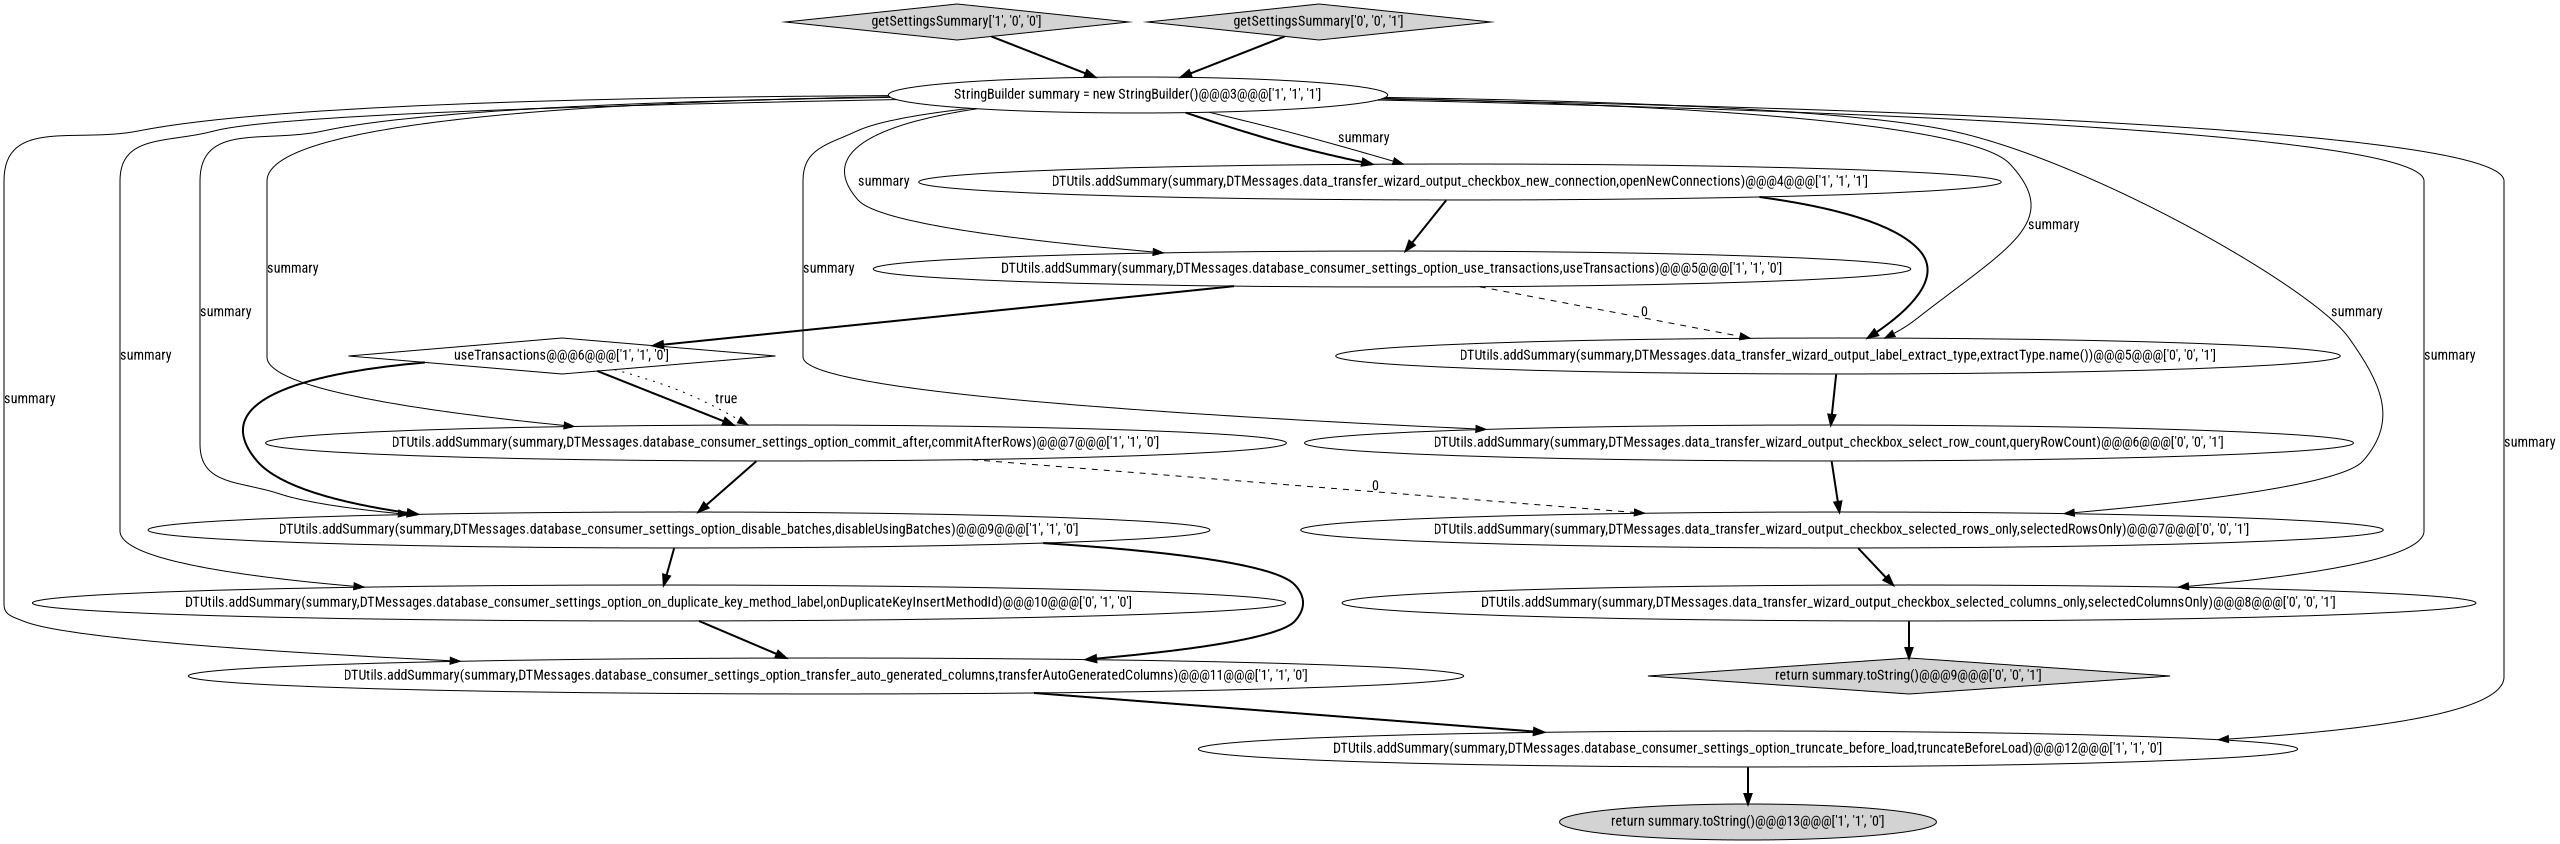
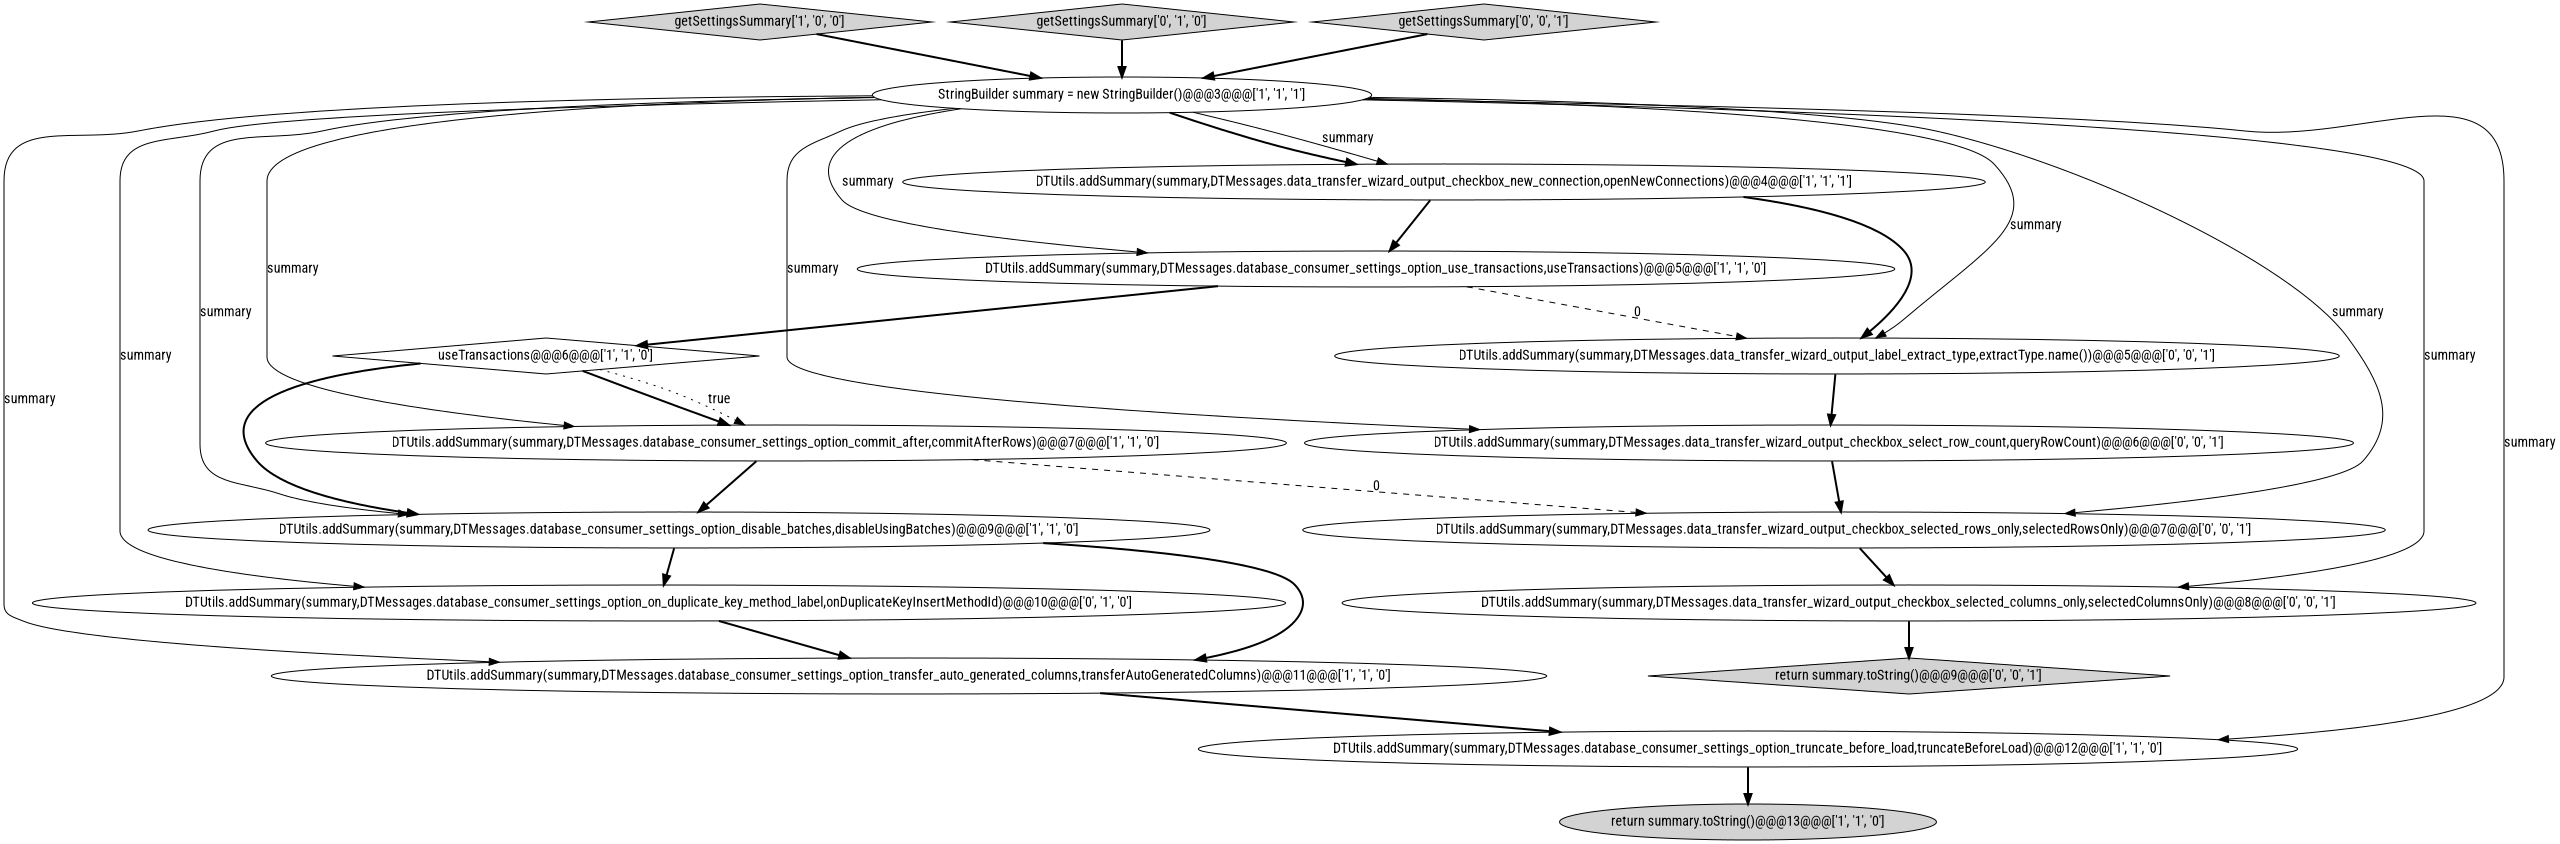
node "getSettingsSummary['0', '1', '0']": added
